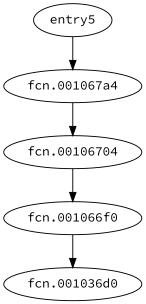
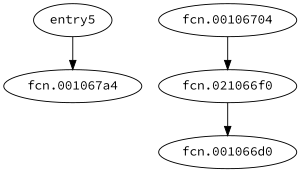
edge "fcn.001067a4" -> "fcn.00106704": removed
node "fcn.001066f0": label "fcn.001066f0" -> "fcn.021066f0"
node "fcn.001036d0": label "fcn.001036d0" -> "fcn.001066d0"
